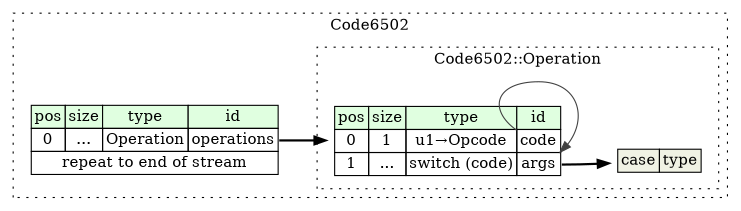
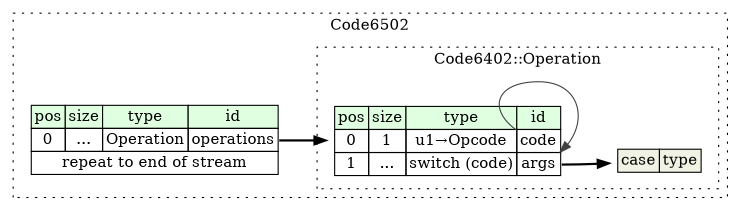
cluster "Code6502::Operation": label "Code6502::Operation" -> "Code6402::Operation"
